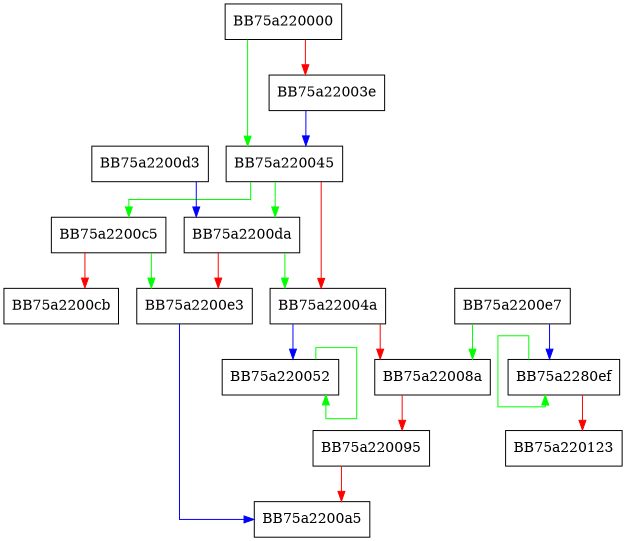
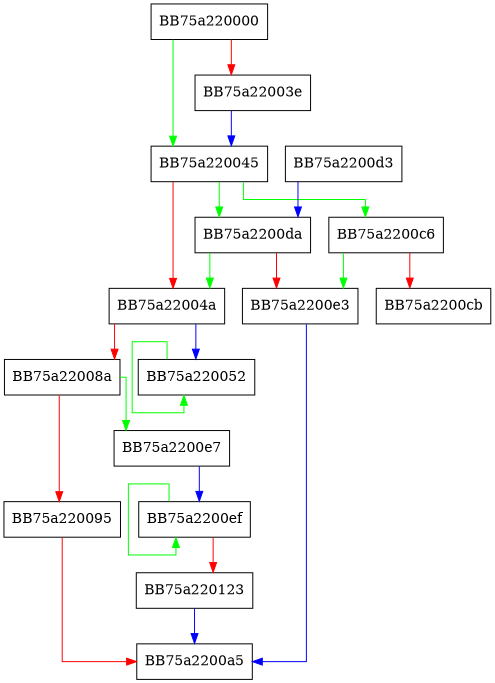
node "BB75a2200c5": label "BB75a2200c5" -> "BB75a2200c6"
edge "BB75a2200e7" -> "BB75a22008a": reversed
node "BB75a2280ef": label "BB75a2280ef" -> "BB75a2200ef"
edge "BB75a220123" -> "BB75a2200a5": added
